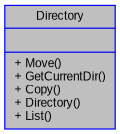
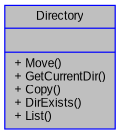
node "Directory": text "+ Directory()" -> "+ DirExists()"
